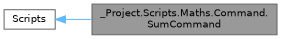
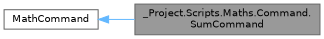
node "Scripts": label "Scripts" -> "MathCommand"
